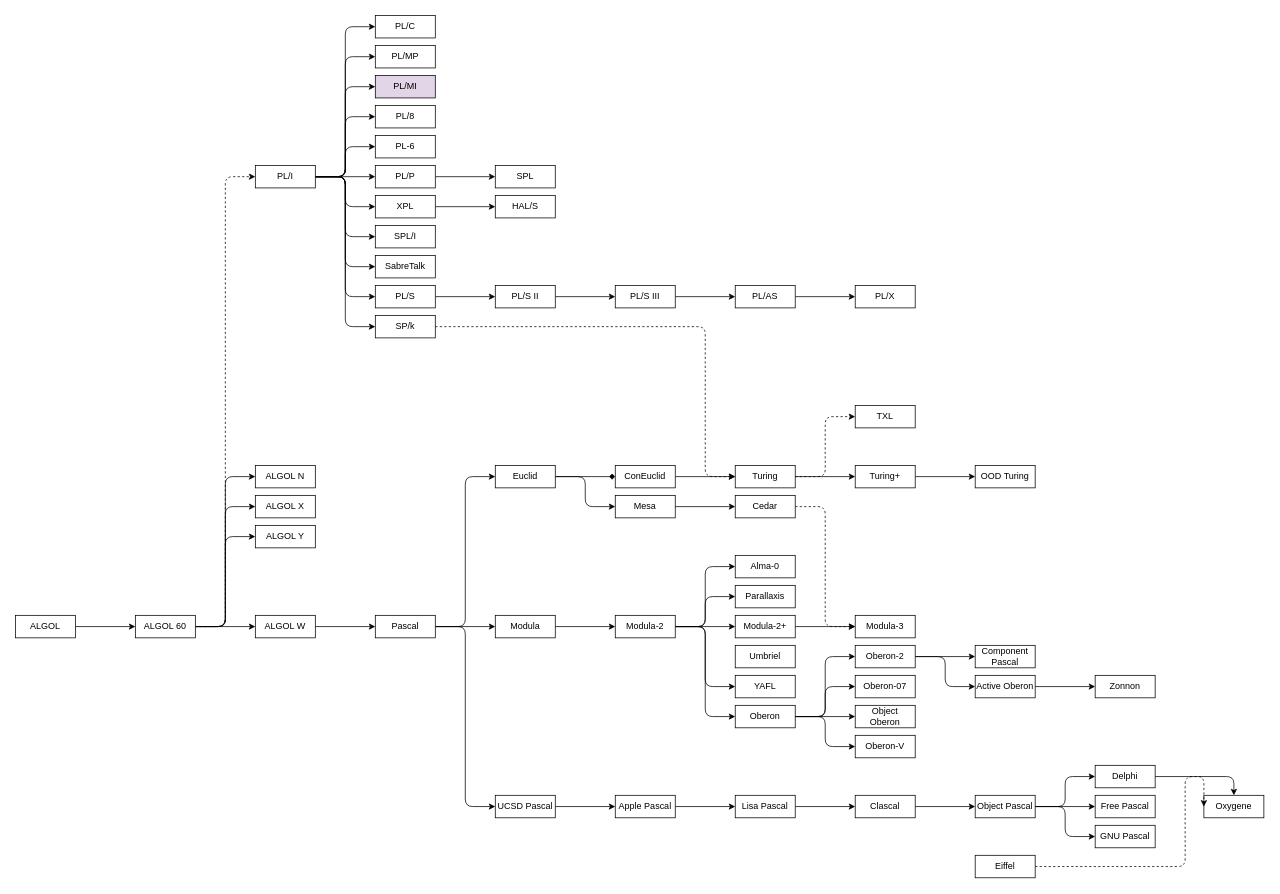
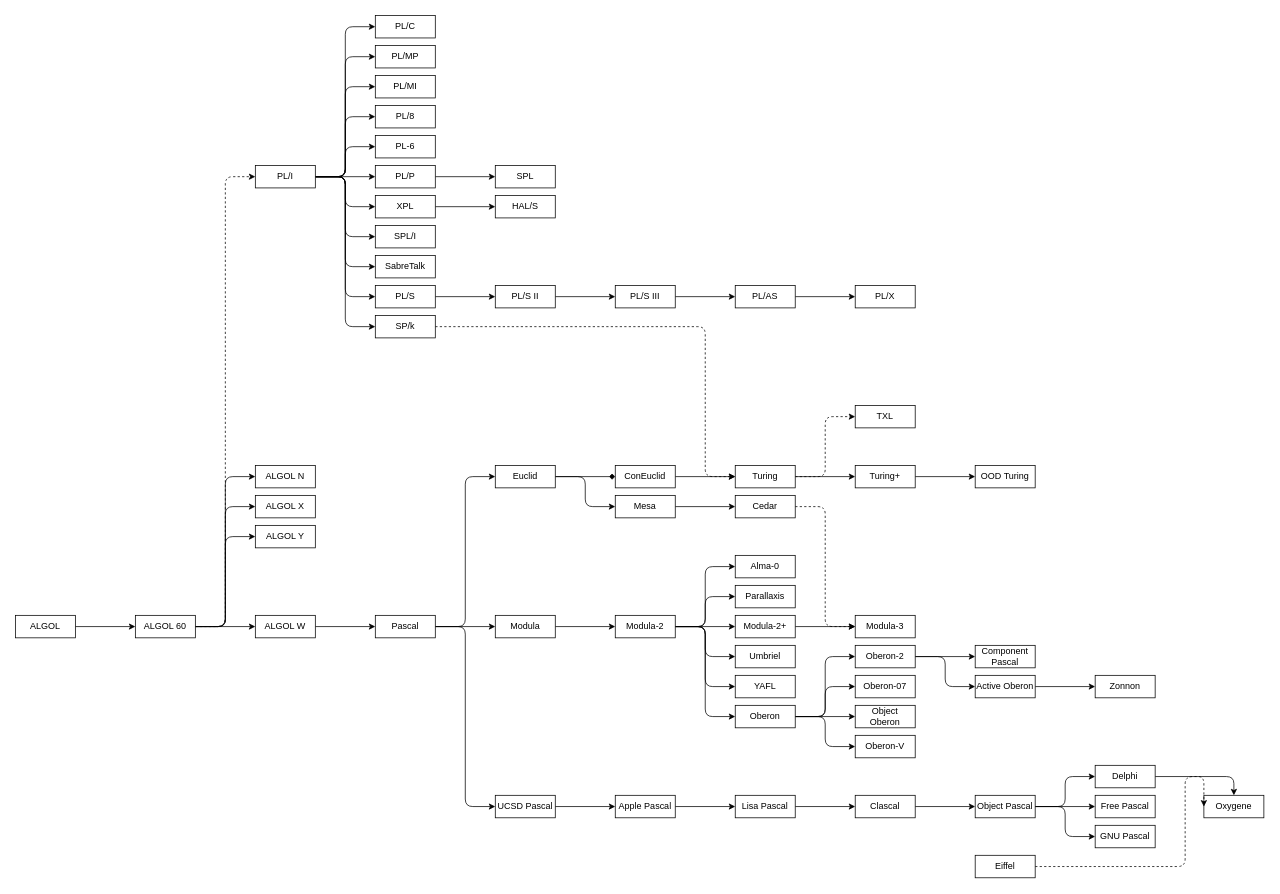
node "PL/MI": fillcolor #e1d5e7 -> #ffffff
edge "Modula-2" -> "Umbriel": added
